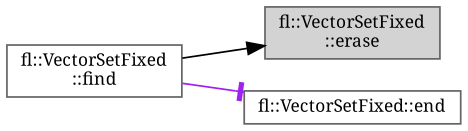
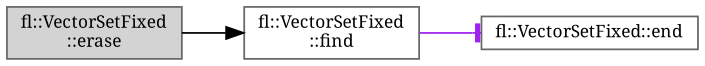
edge "fl::VectorSetFixed ::find" -> "fl::VectorSetFixed ::erase": reversed
